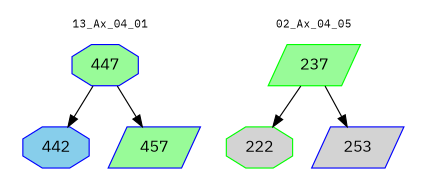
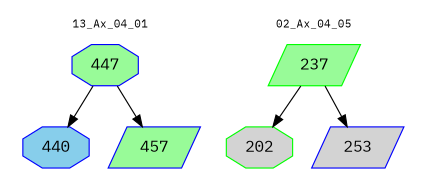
node "442": label "442" -> "440"
node "222": label "222" -> "202"
